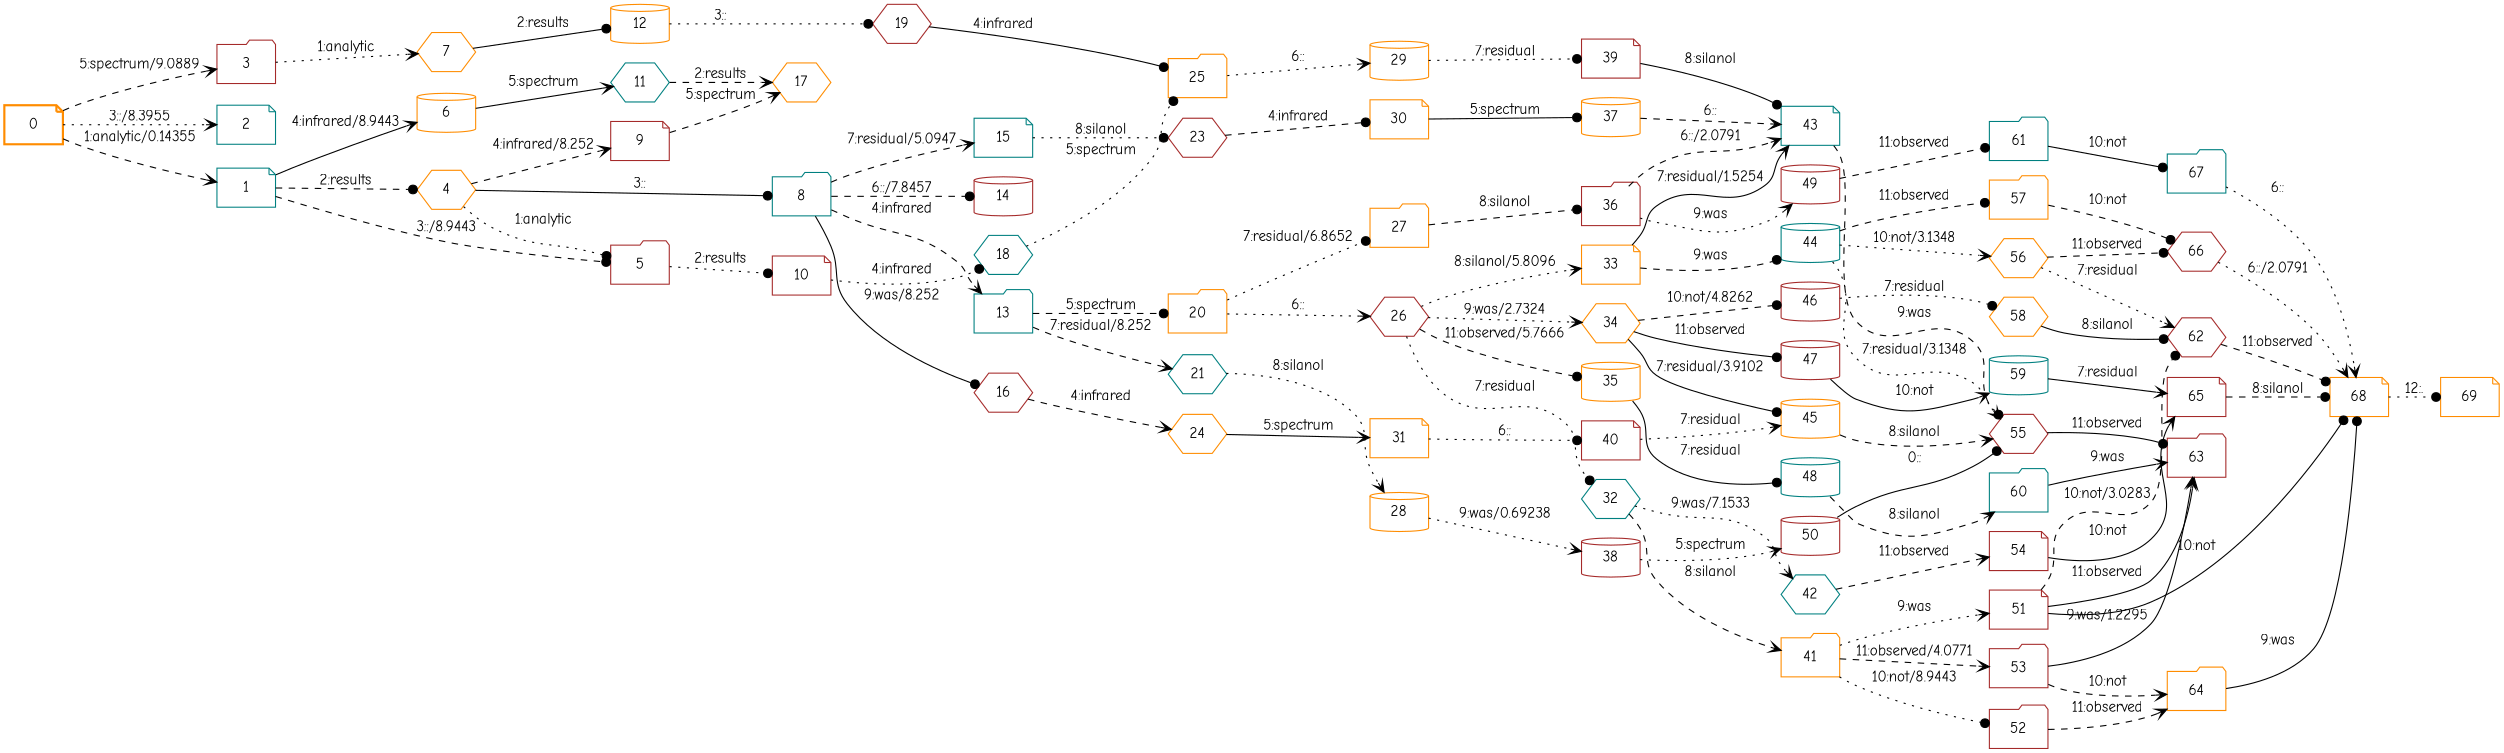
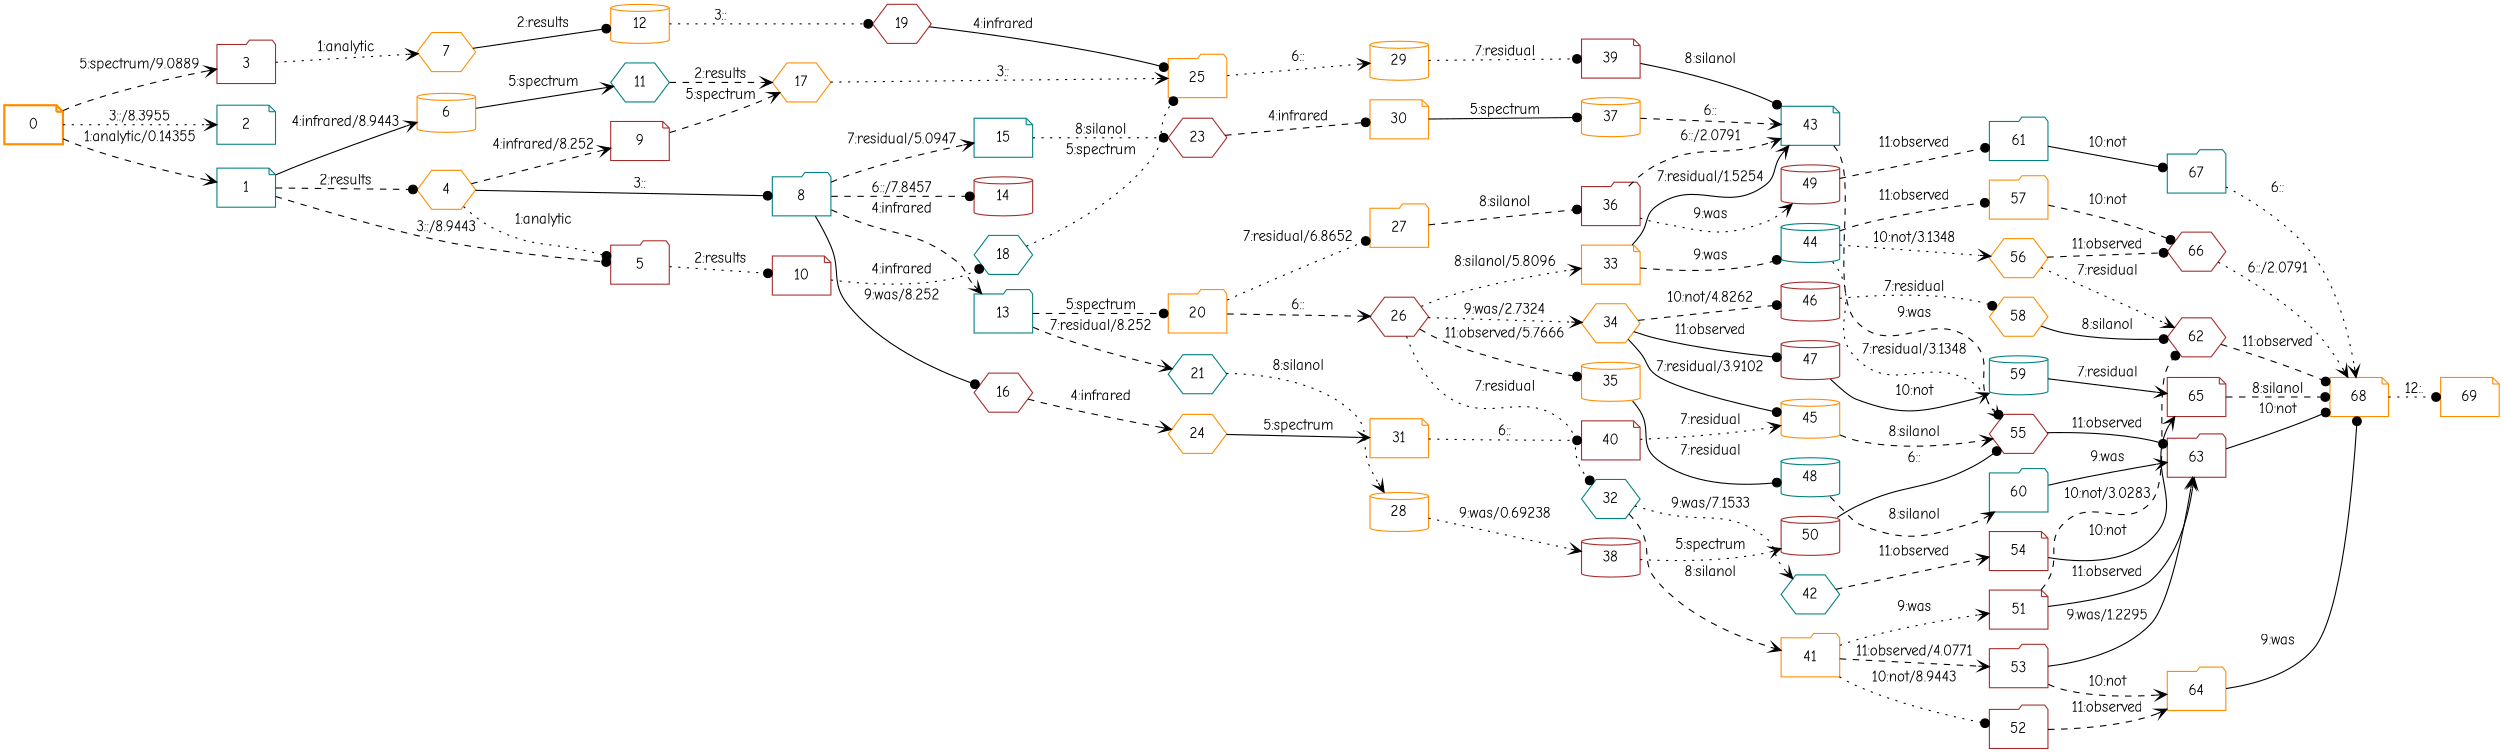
edge "17" -> "25": added, label "3::"
edge "20" -> "26": style dotted -> dashed
edge "50" -> "55": label "0::" -> "6::"
edge "51" -> "68": now "63" -> "68"
